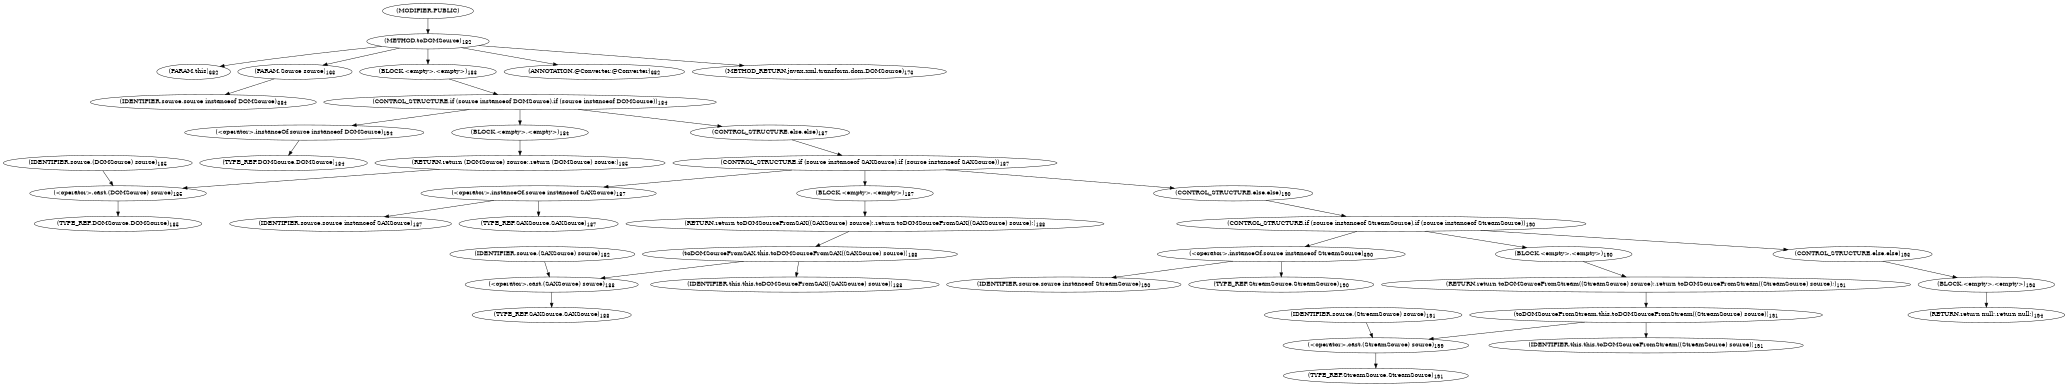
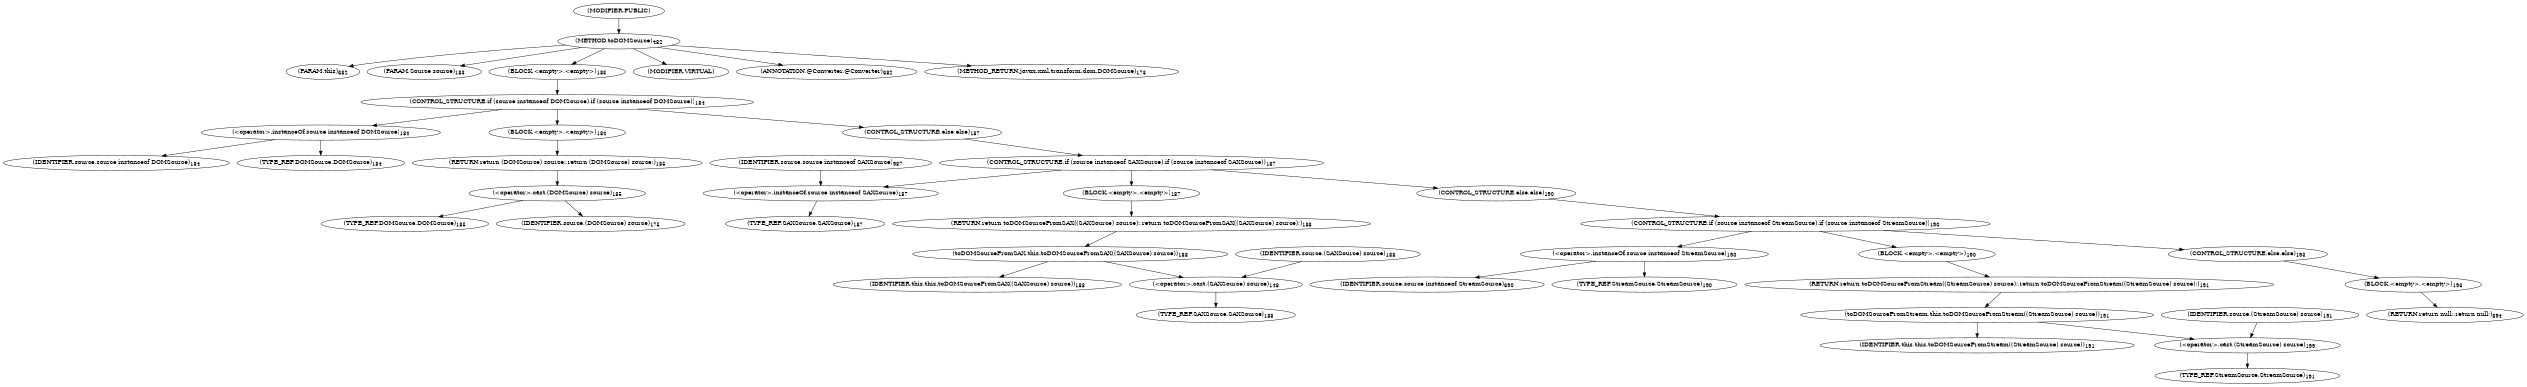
node "(METHOD,toDOMSource)": text "182" -> "482"
node "(PARAM,Source source)": text "163" -> "183"
node "(MODIFIER,VIRTUAL)": added
edge "(PARAM,Source source)" -> "(IDENTIFIER,source,source instanceof DOMSource)": now "(<operator>.instanceOf,source instanceof DOMSource)" -> "(IDENTIFIER,source,source instanceof DOMSource)"
node "(IDENTIFIER,source,source instanceof DOMSource)": text "384" -> "184"
node "(<operator>.instanceOf,source instanceof DOMSource)": text "194" -> "184"
node "(IDENTIFIER,source,(DOMSource) source)": text "185" -> "175"
edge "(IDENTIFIER,source,(DOMSource) source)" -> "(<operator>.cast,(DOMSource) source)": reversed
edge "(<operator>.instanceOf,source instanceof SAXSource)" -> "(IDENTIFIER,source,source instanceof SAXSource)": reversed
node "(IDENTIFIER,source,source instanceof SAXSource)": text "187" -> "987"
node "(IDENTIFIER,source,(SAXSource) source)": text "182" -> "188"
node "(<operator>.instanceOf,source instanceof StreamSource)": text "390" -> "190"
node "(<operator>.cast,(SAXSource) source)": text "188" -> "148"
node "(IDENTIFIER,source,source instanceof StreamSource)": text "190" -> "690"
node "(RETURN,return null;,return null;)": text "194" -> "894"
